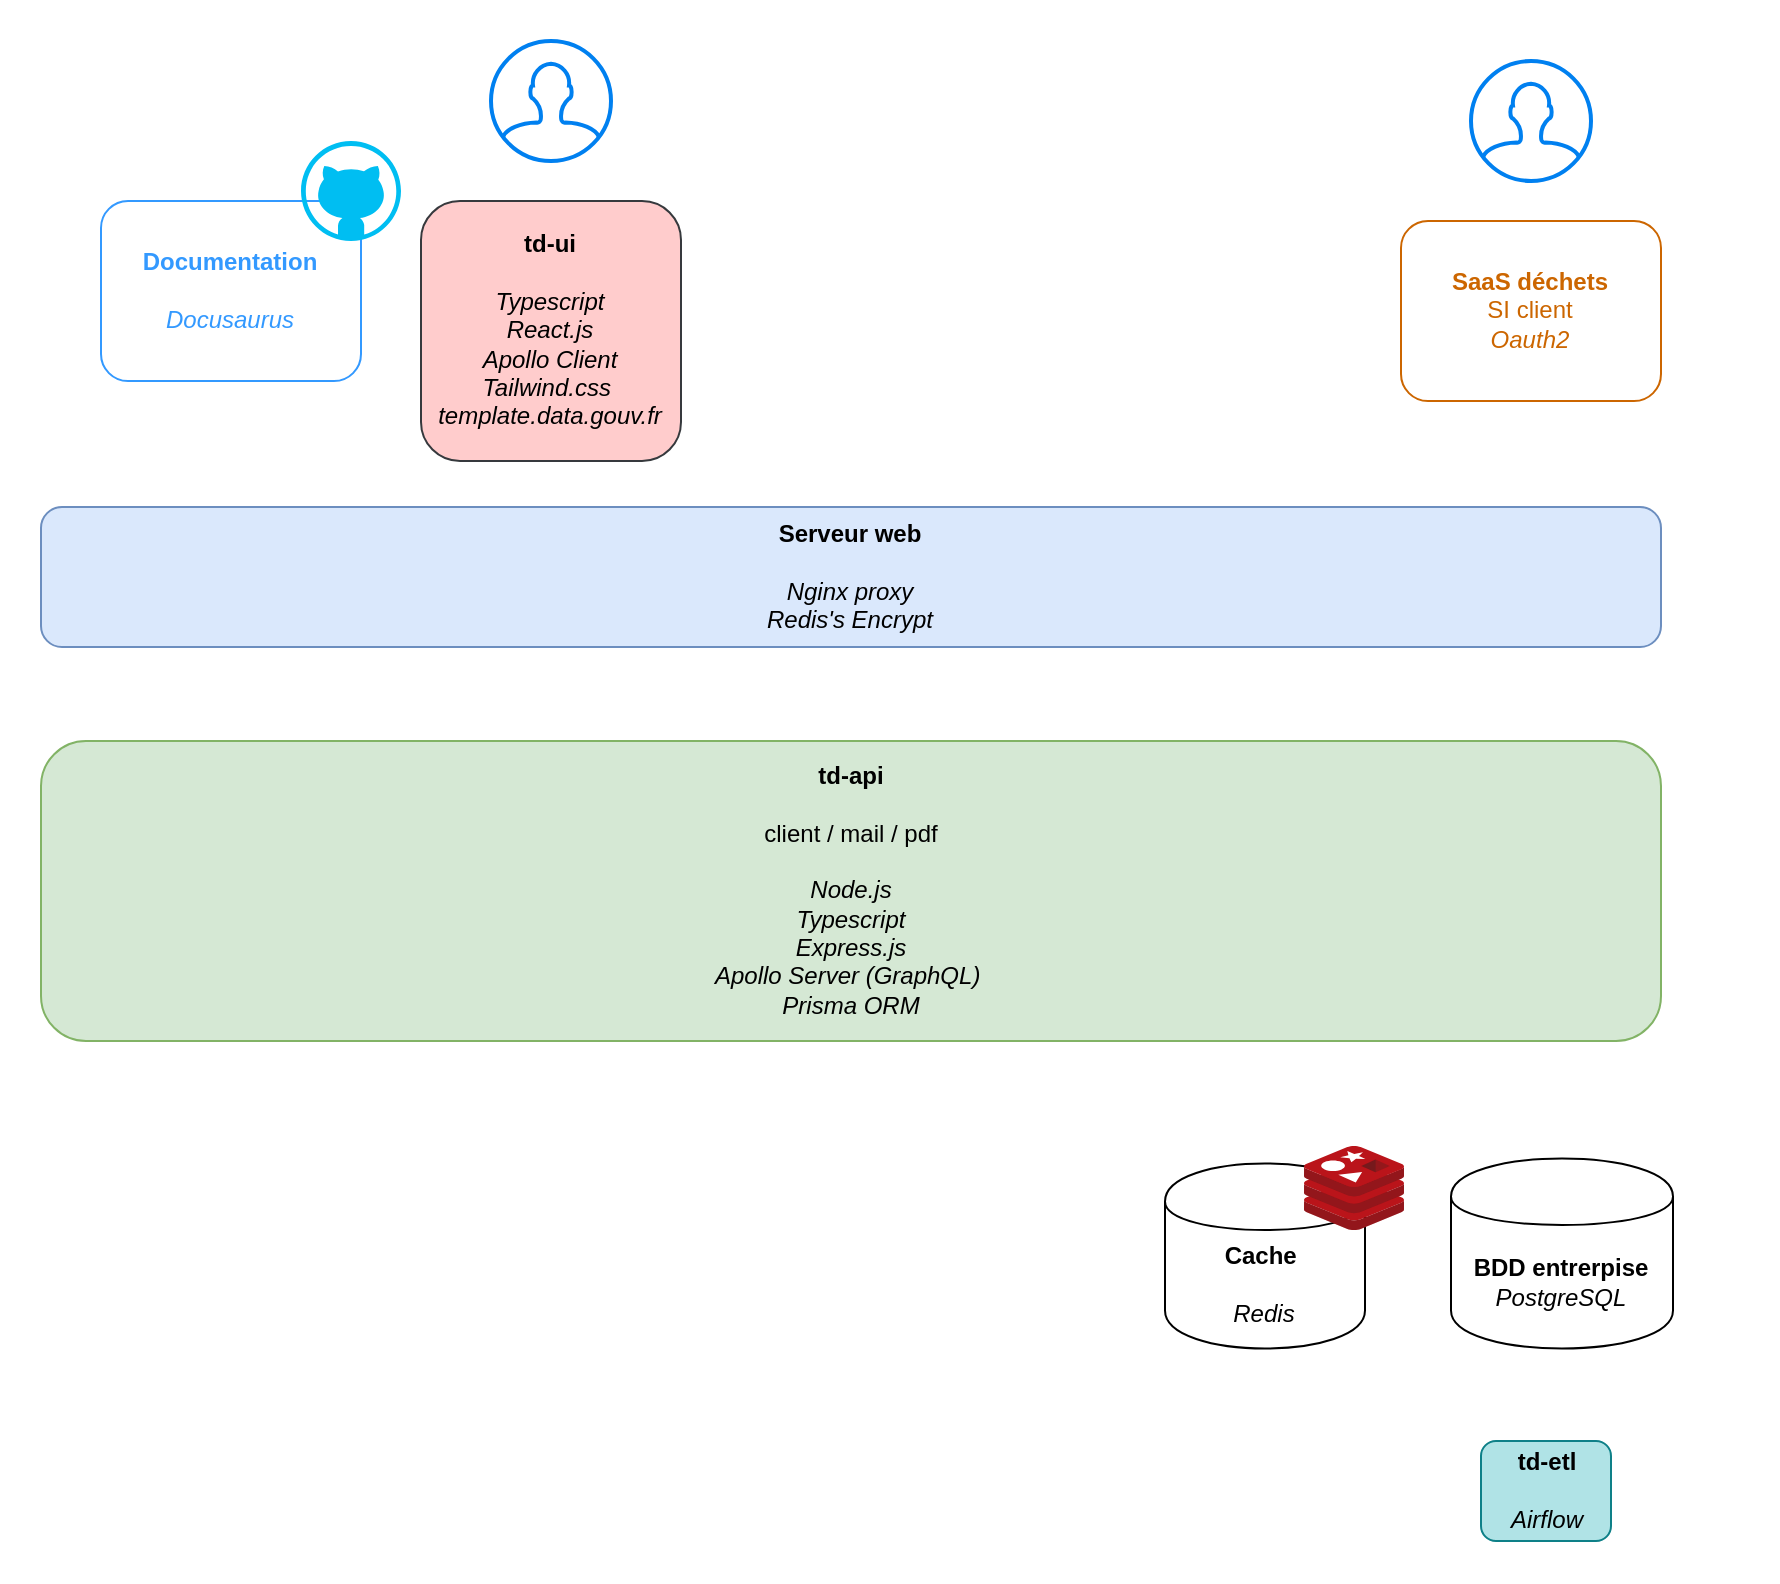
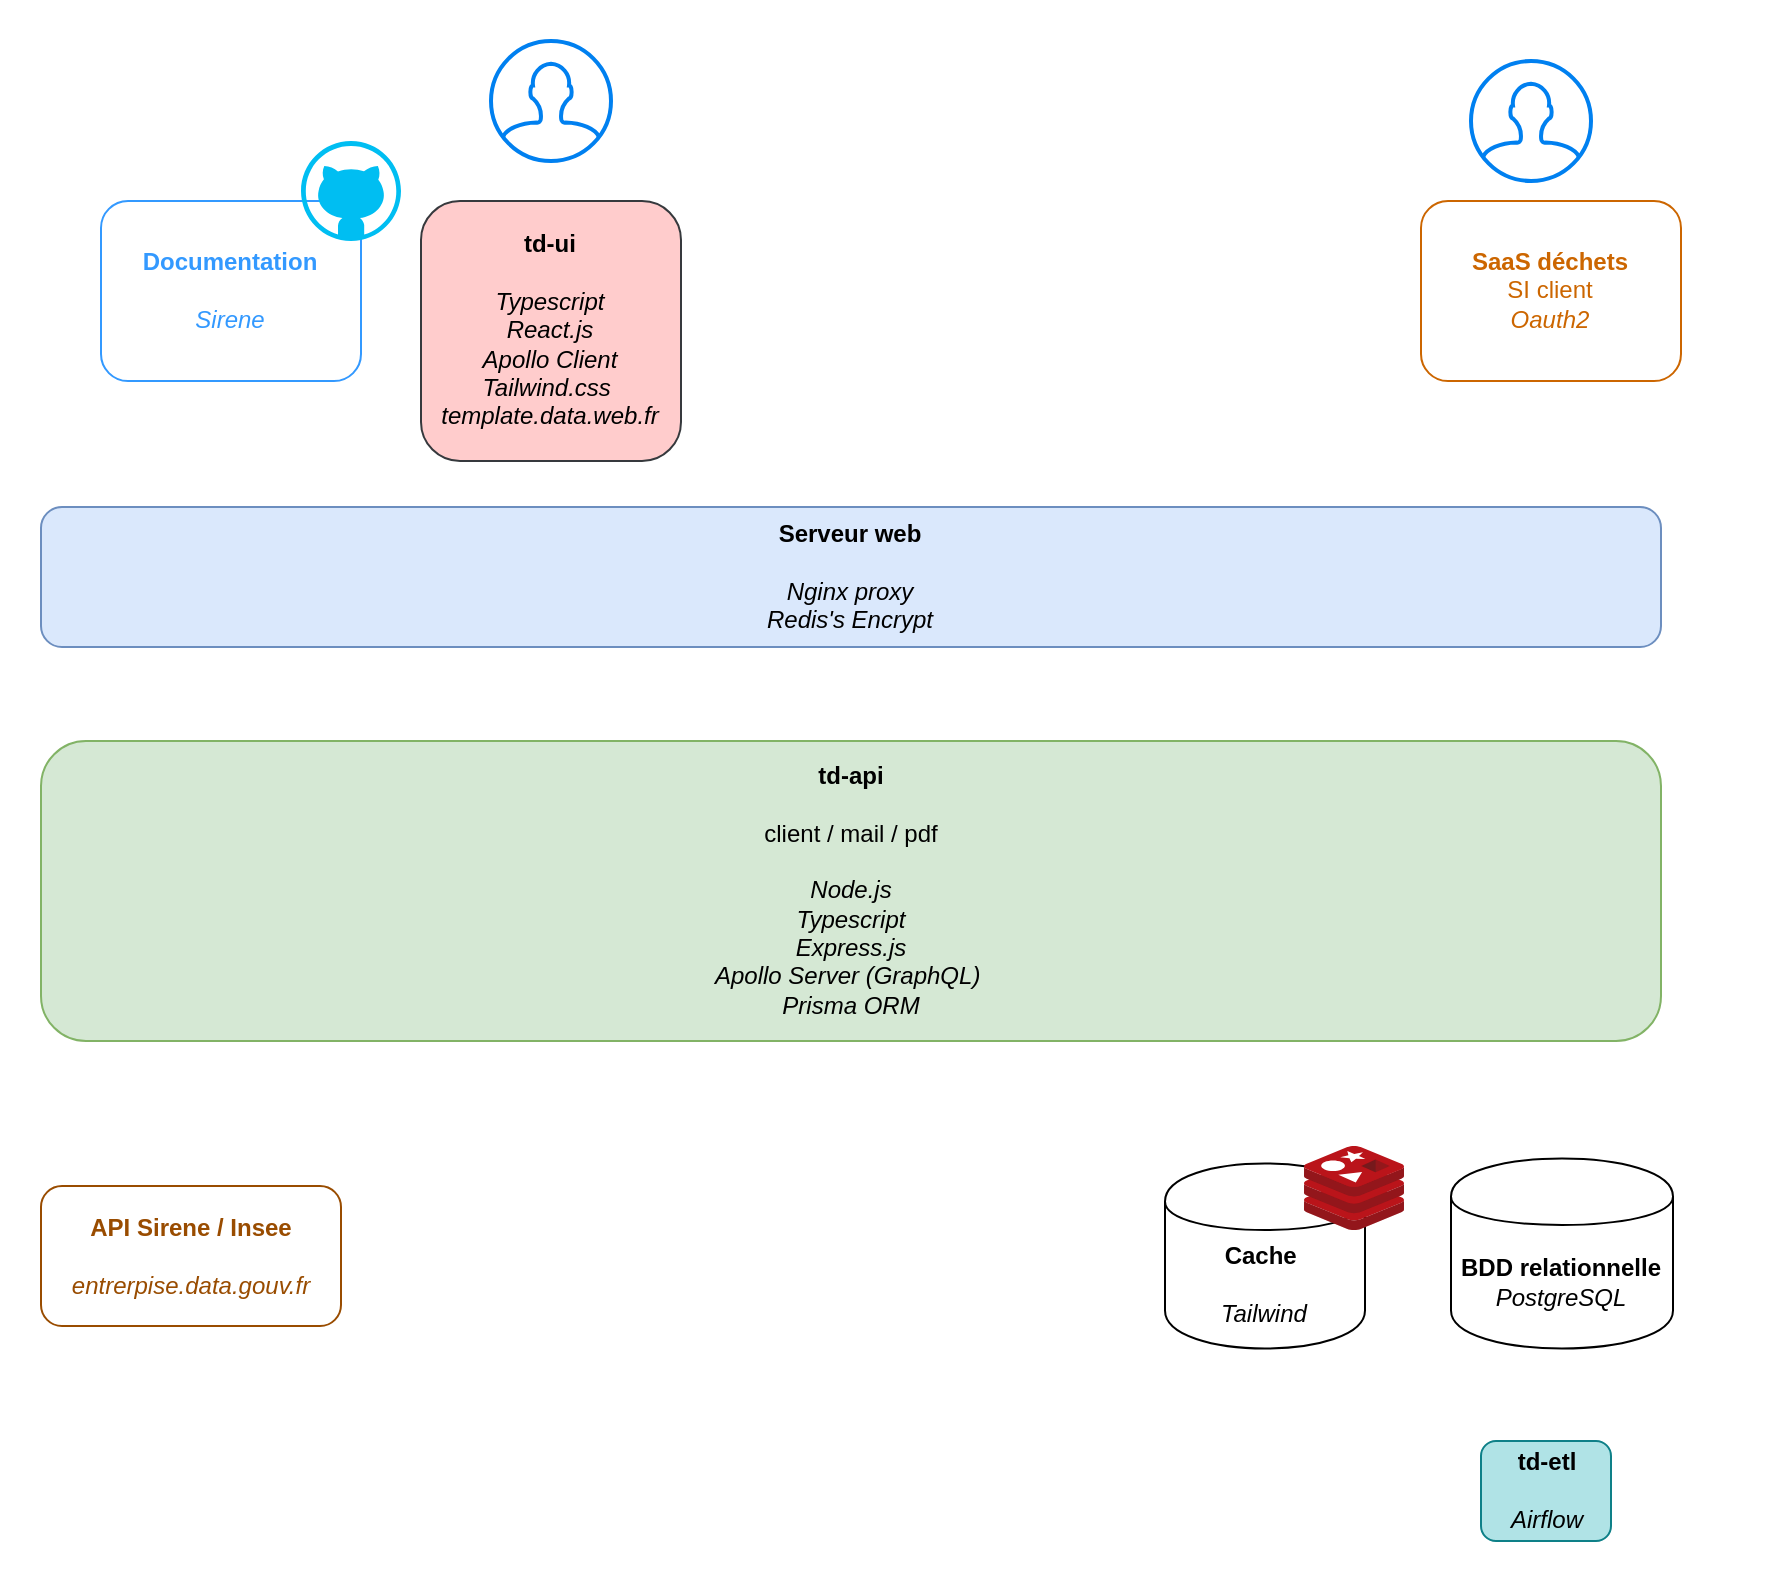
node "Documentation Docusaurus": label "Documentation Docusaurus" -> "Documentation Sirene"
node "SaaS déchets SI client Oauth2": moved (1531, 311) -> (1551, 291)
node "td-ui Typescript React.js Apollo Client Tailwind.css template.data.gouv.fr": label "td-ui Typescript React.js Apollo Client Tailwind.css template.data.gouv.fr" -> "td-ui Typescript React.js Apollo Client Tailwind.css template.data.web.fr"
node "API Sirene / Insee entrerpise.data.gouv.fr": added
node "BDD entrerpise PostgreSQL": label "BDD entrerpise PostgreSQL" -> "BDD relationnelle PostgreSQL"
node "Cache Redis": label "Cache Redis" -> "Cache Tailwind"
